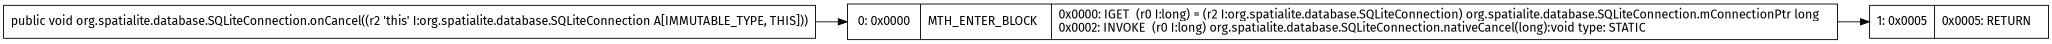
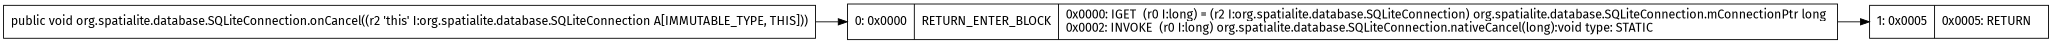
node "0: 0x0000": text "MTH_ENTER_BLOCK" -> "RETURN_ENTER_BLOCK"
